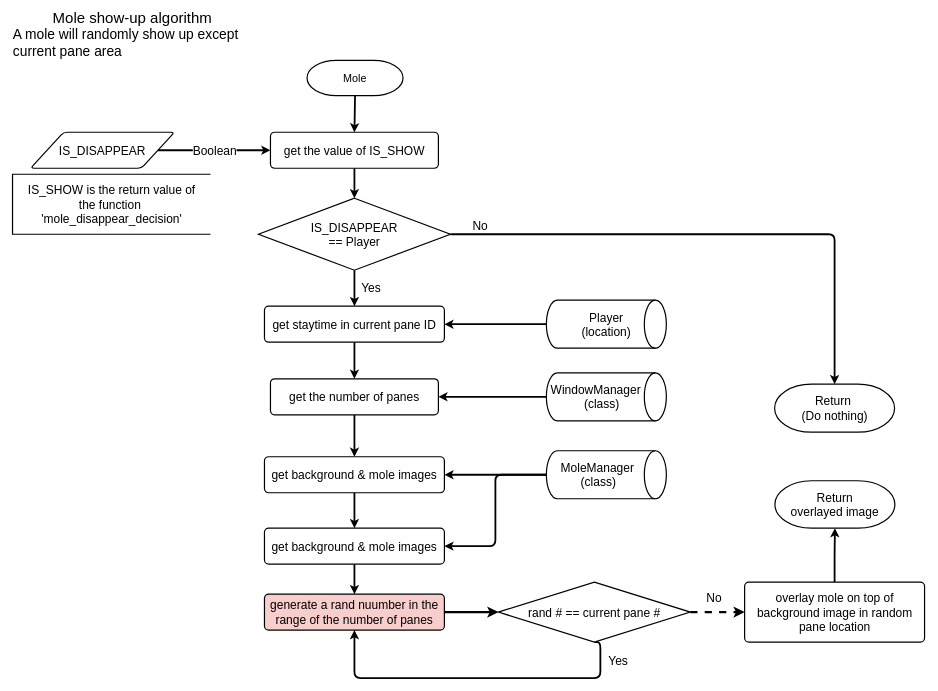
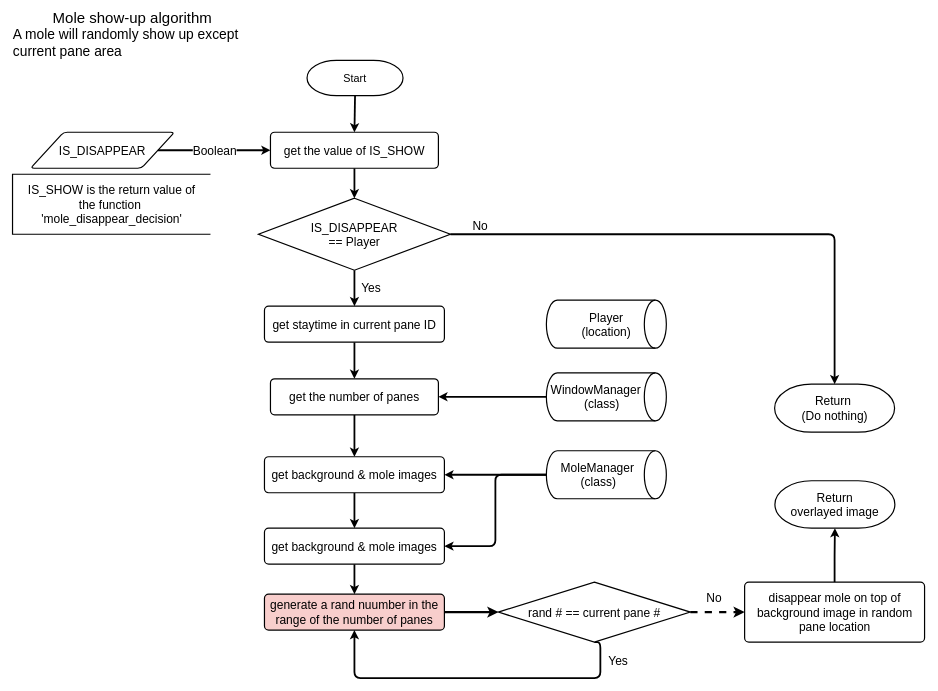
node "Mole": label "Mole" -> "Start"
edge "Player (location)" -> "get staytime in current pane ID": removed
node "overlay mole on top of background image in random pane location": label "overlay mole on top of background image in random pane location" -> "disappear mole on top of background image in random pane location"
